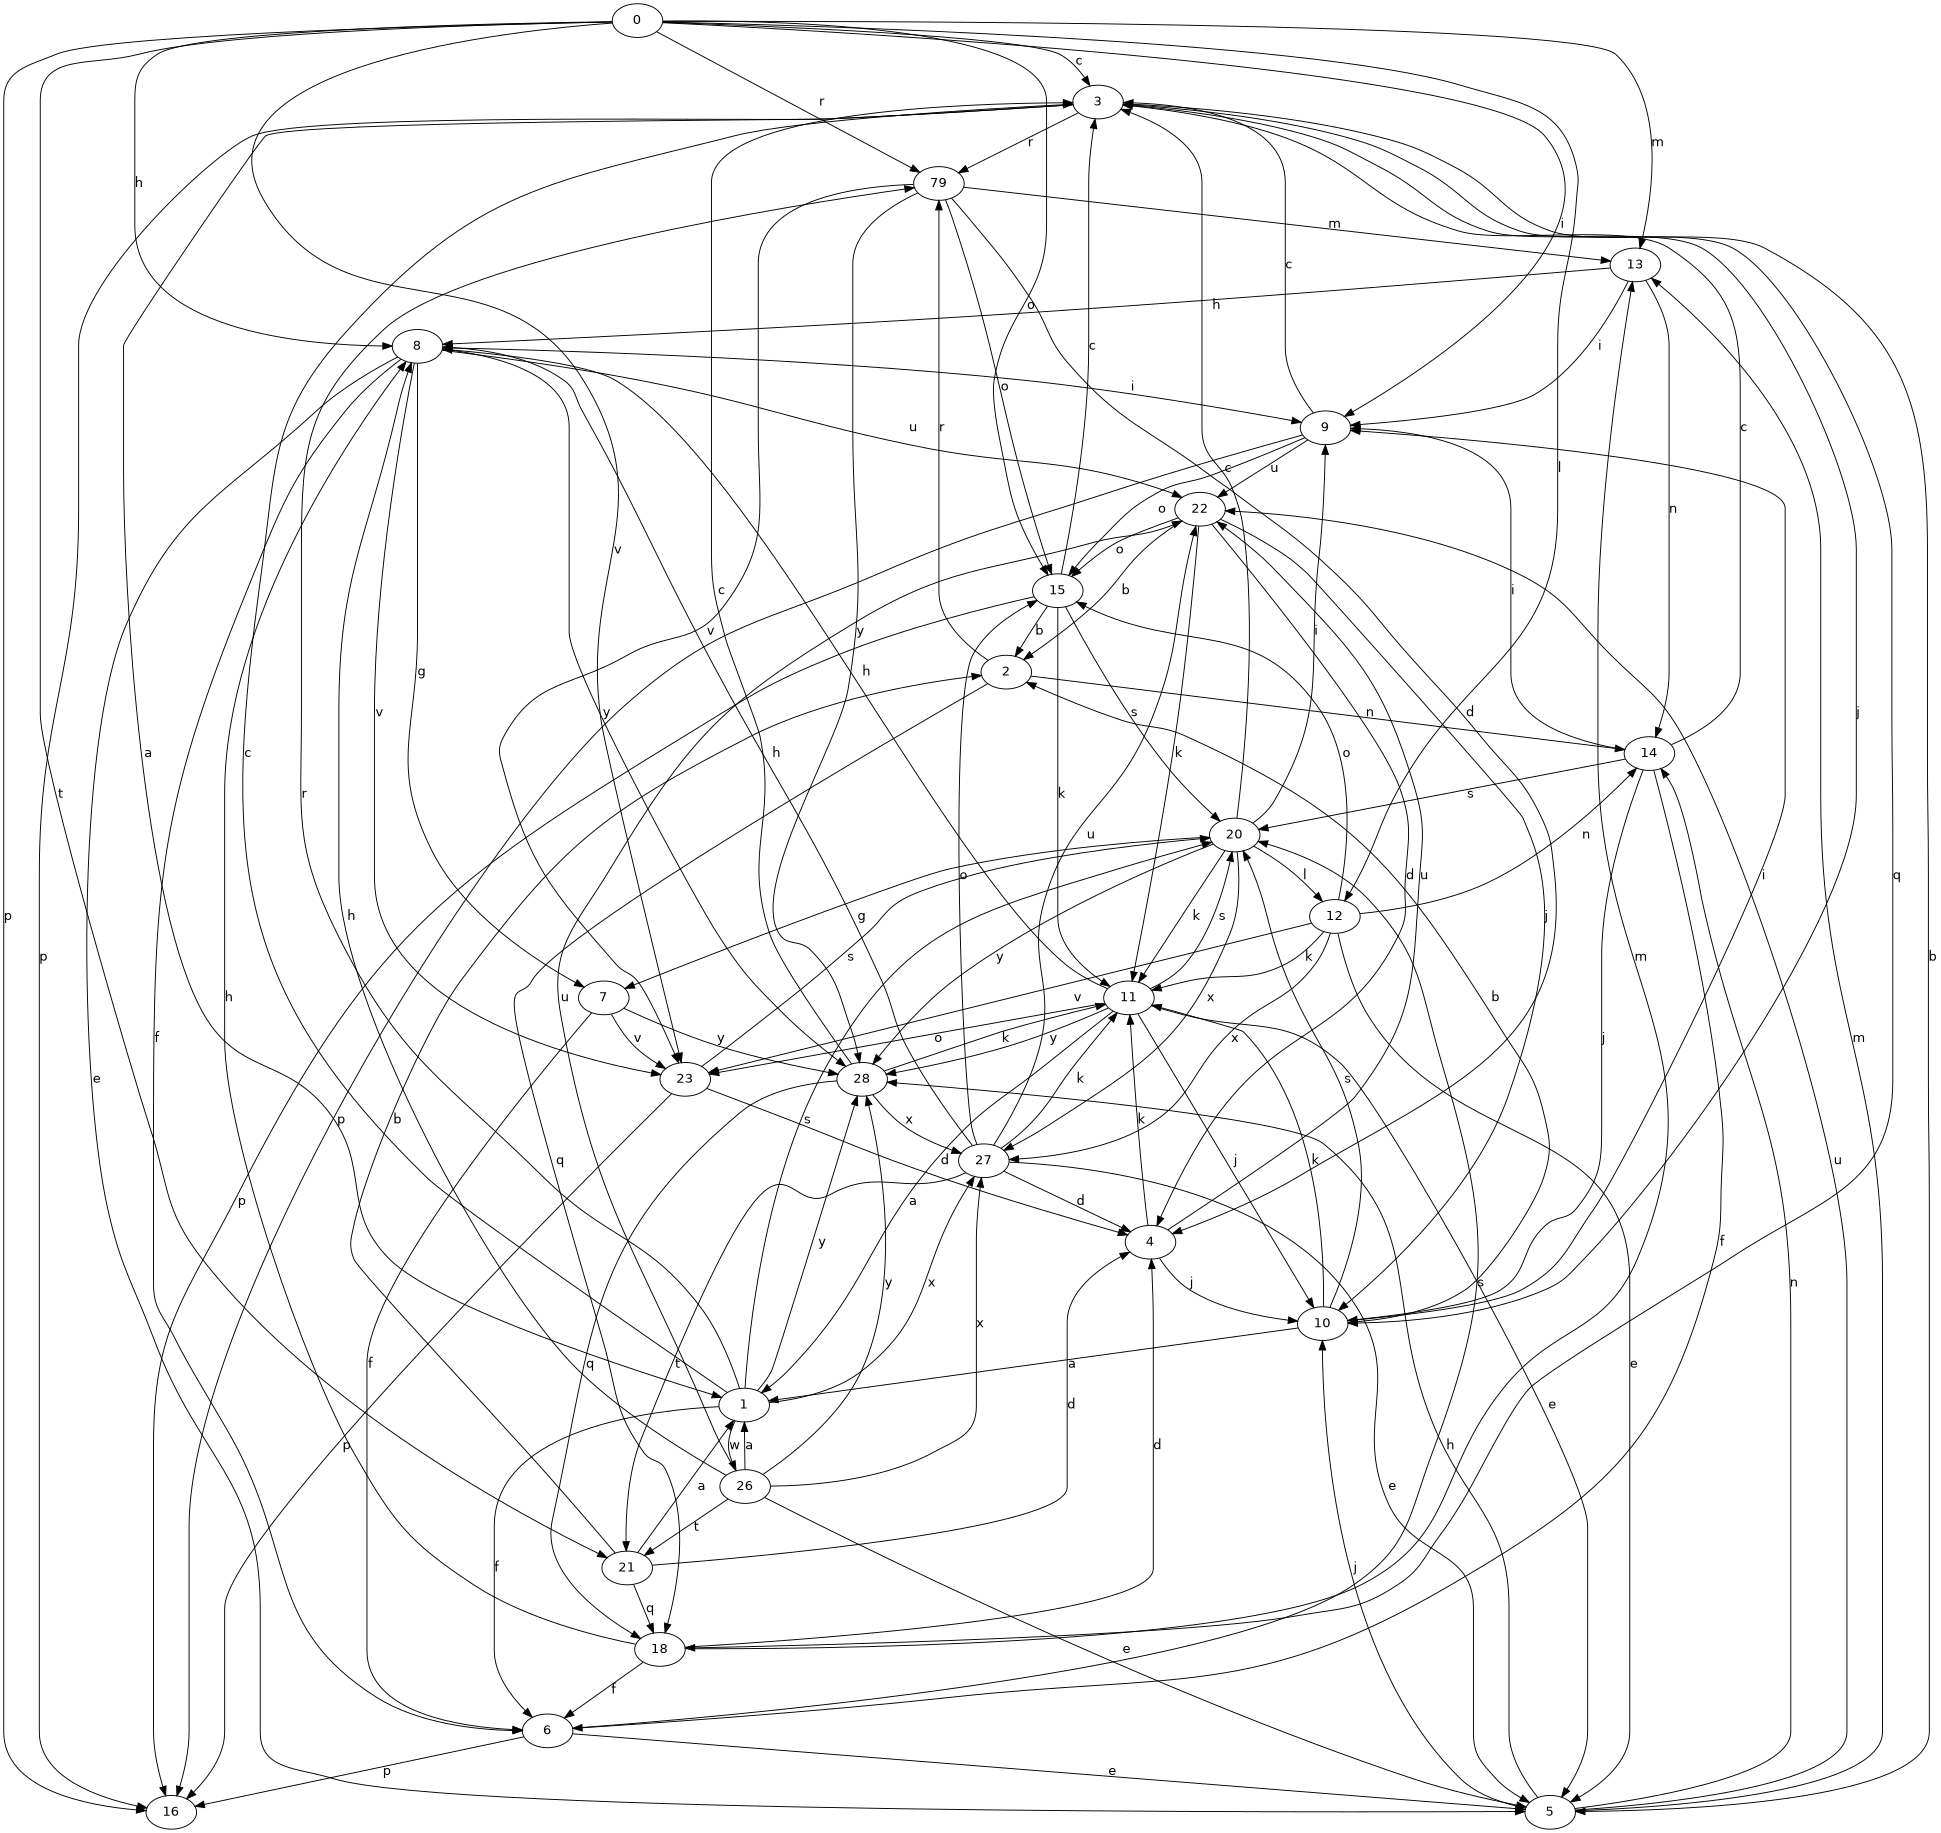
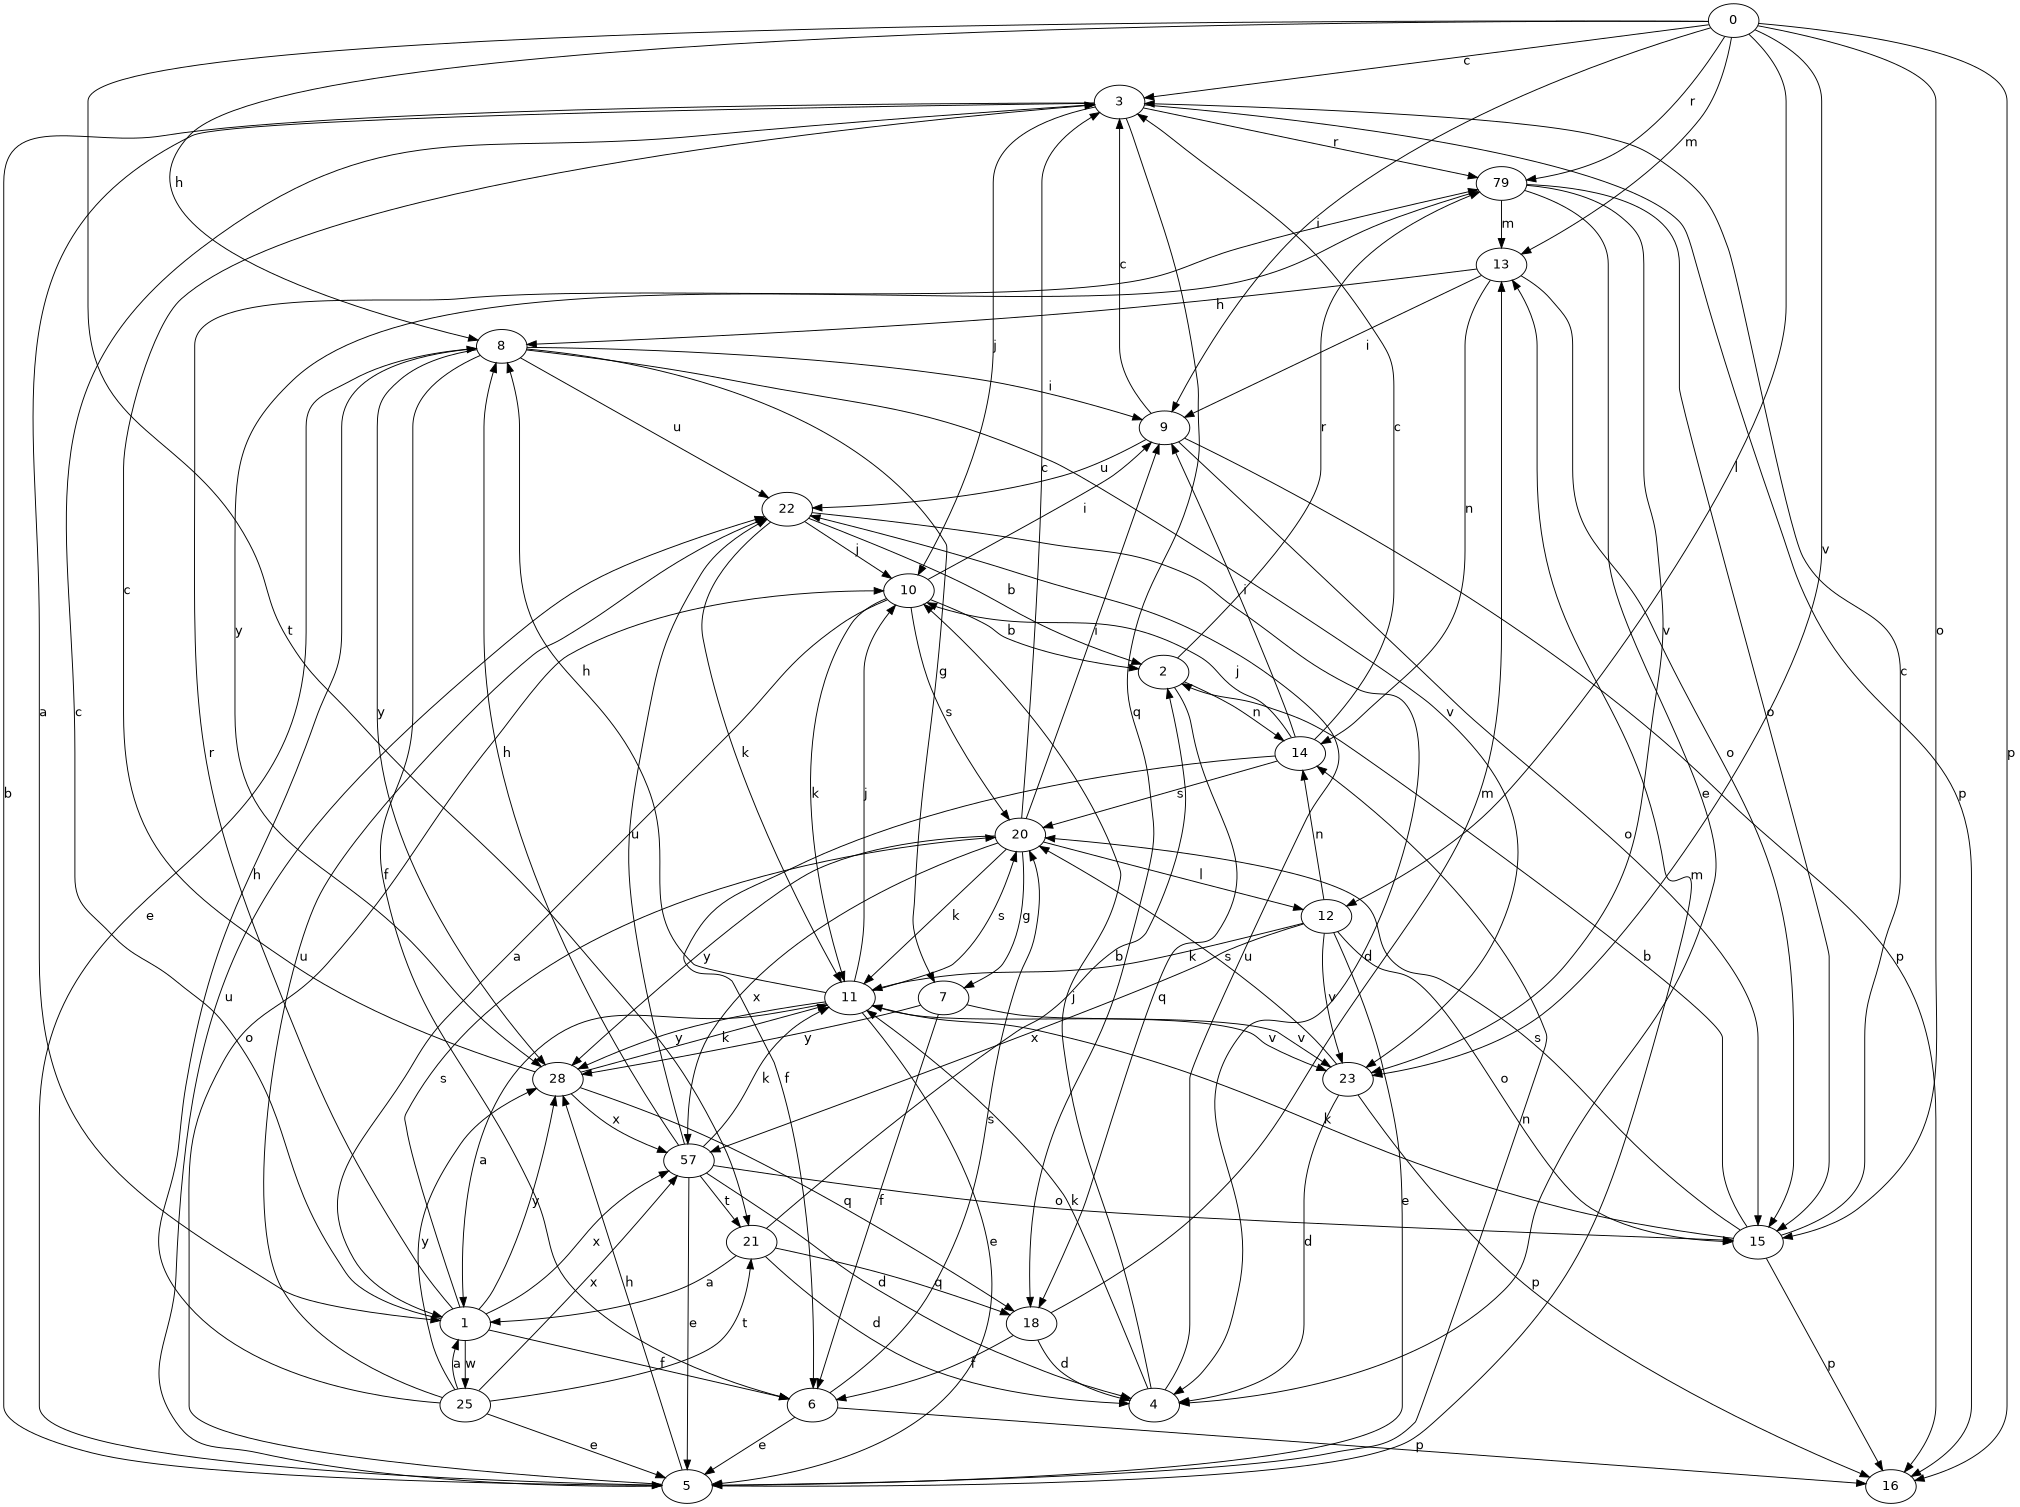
edge "22" -> "15": now "13" -> "15"
edge "79" -> "4": label "d" -> "e"
edge "11" -> "23": label "o" -> "v"
edge "18" -> "8": removed, label "h"
node "27": label "27" -> "57"
node "26": label "26" -> "25"
edge "5" -> "10": label "j" -> "o"
